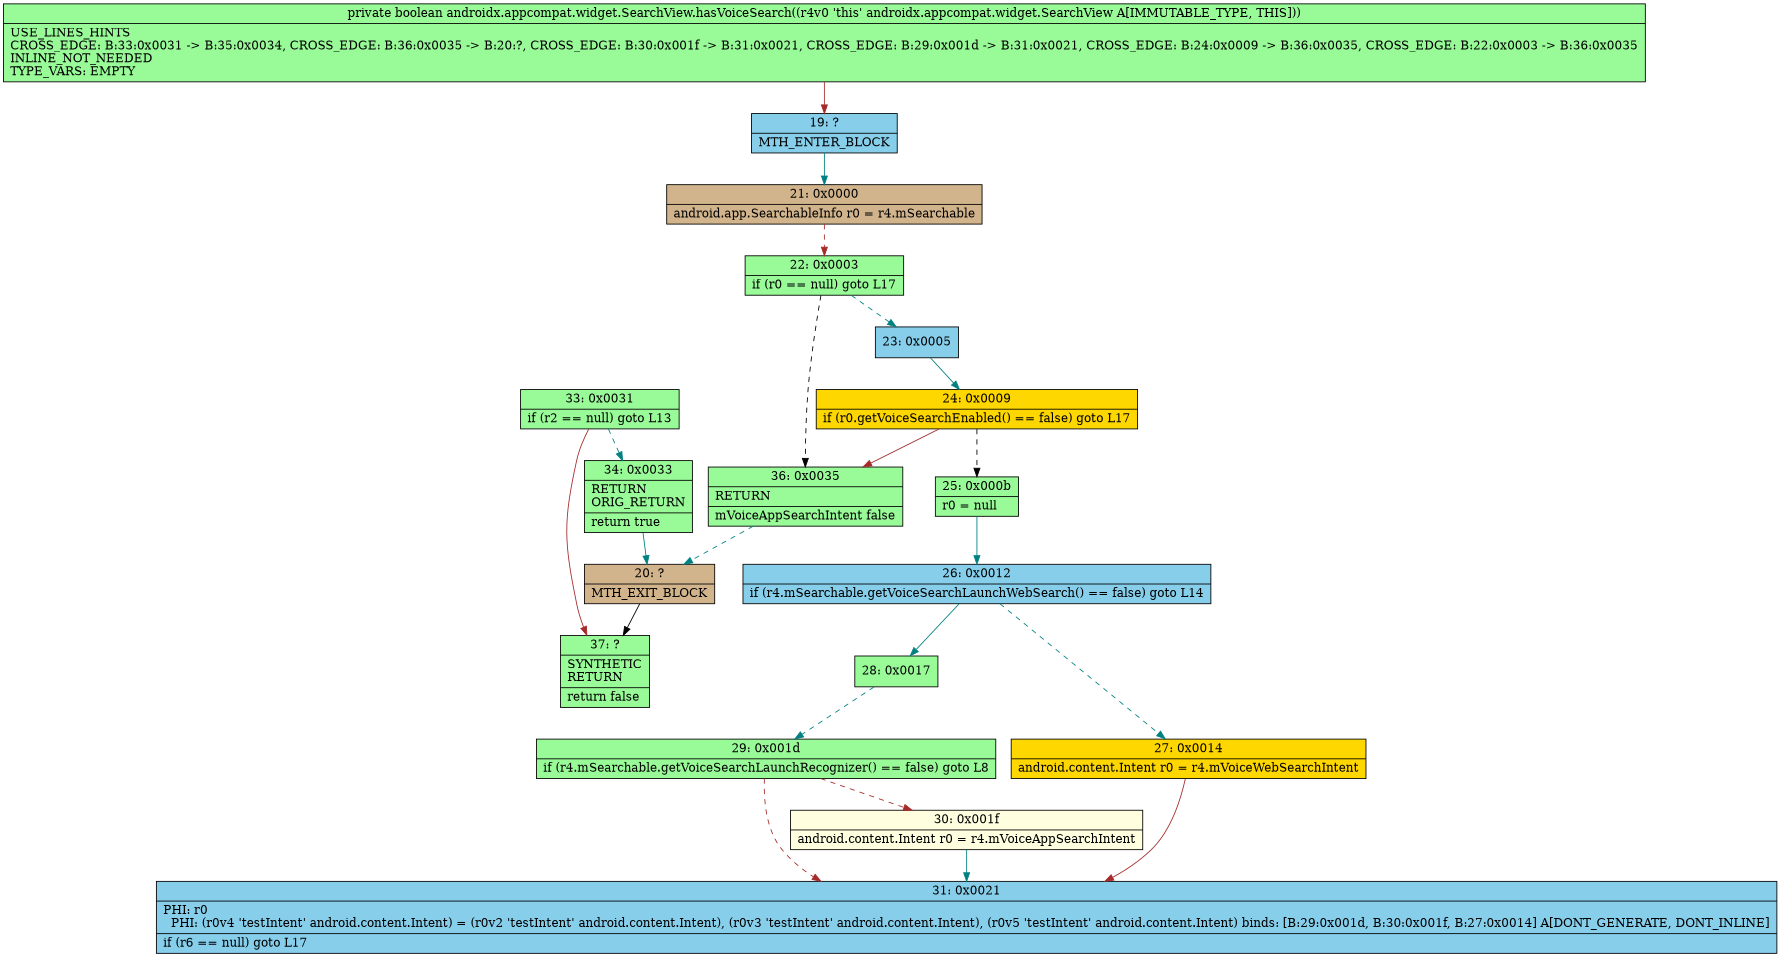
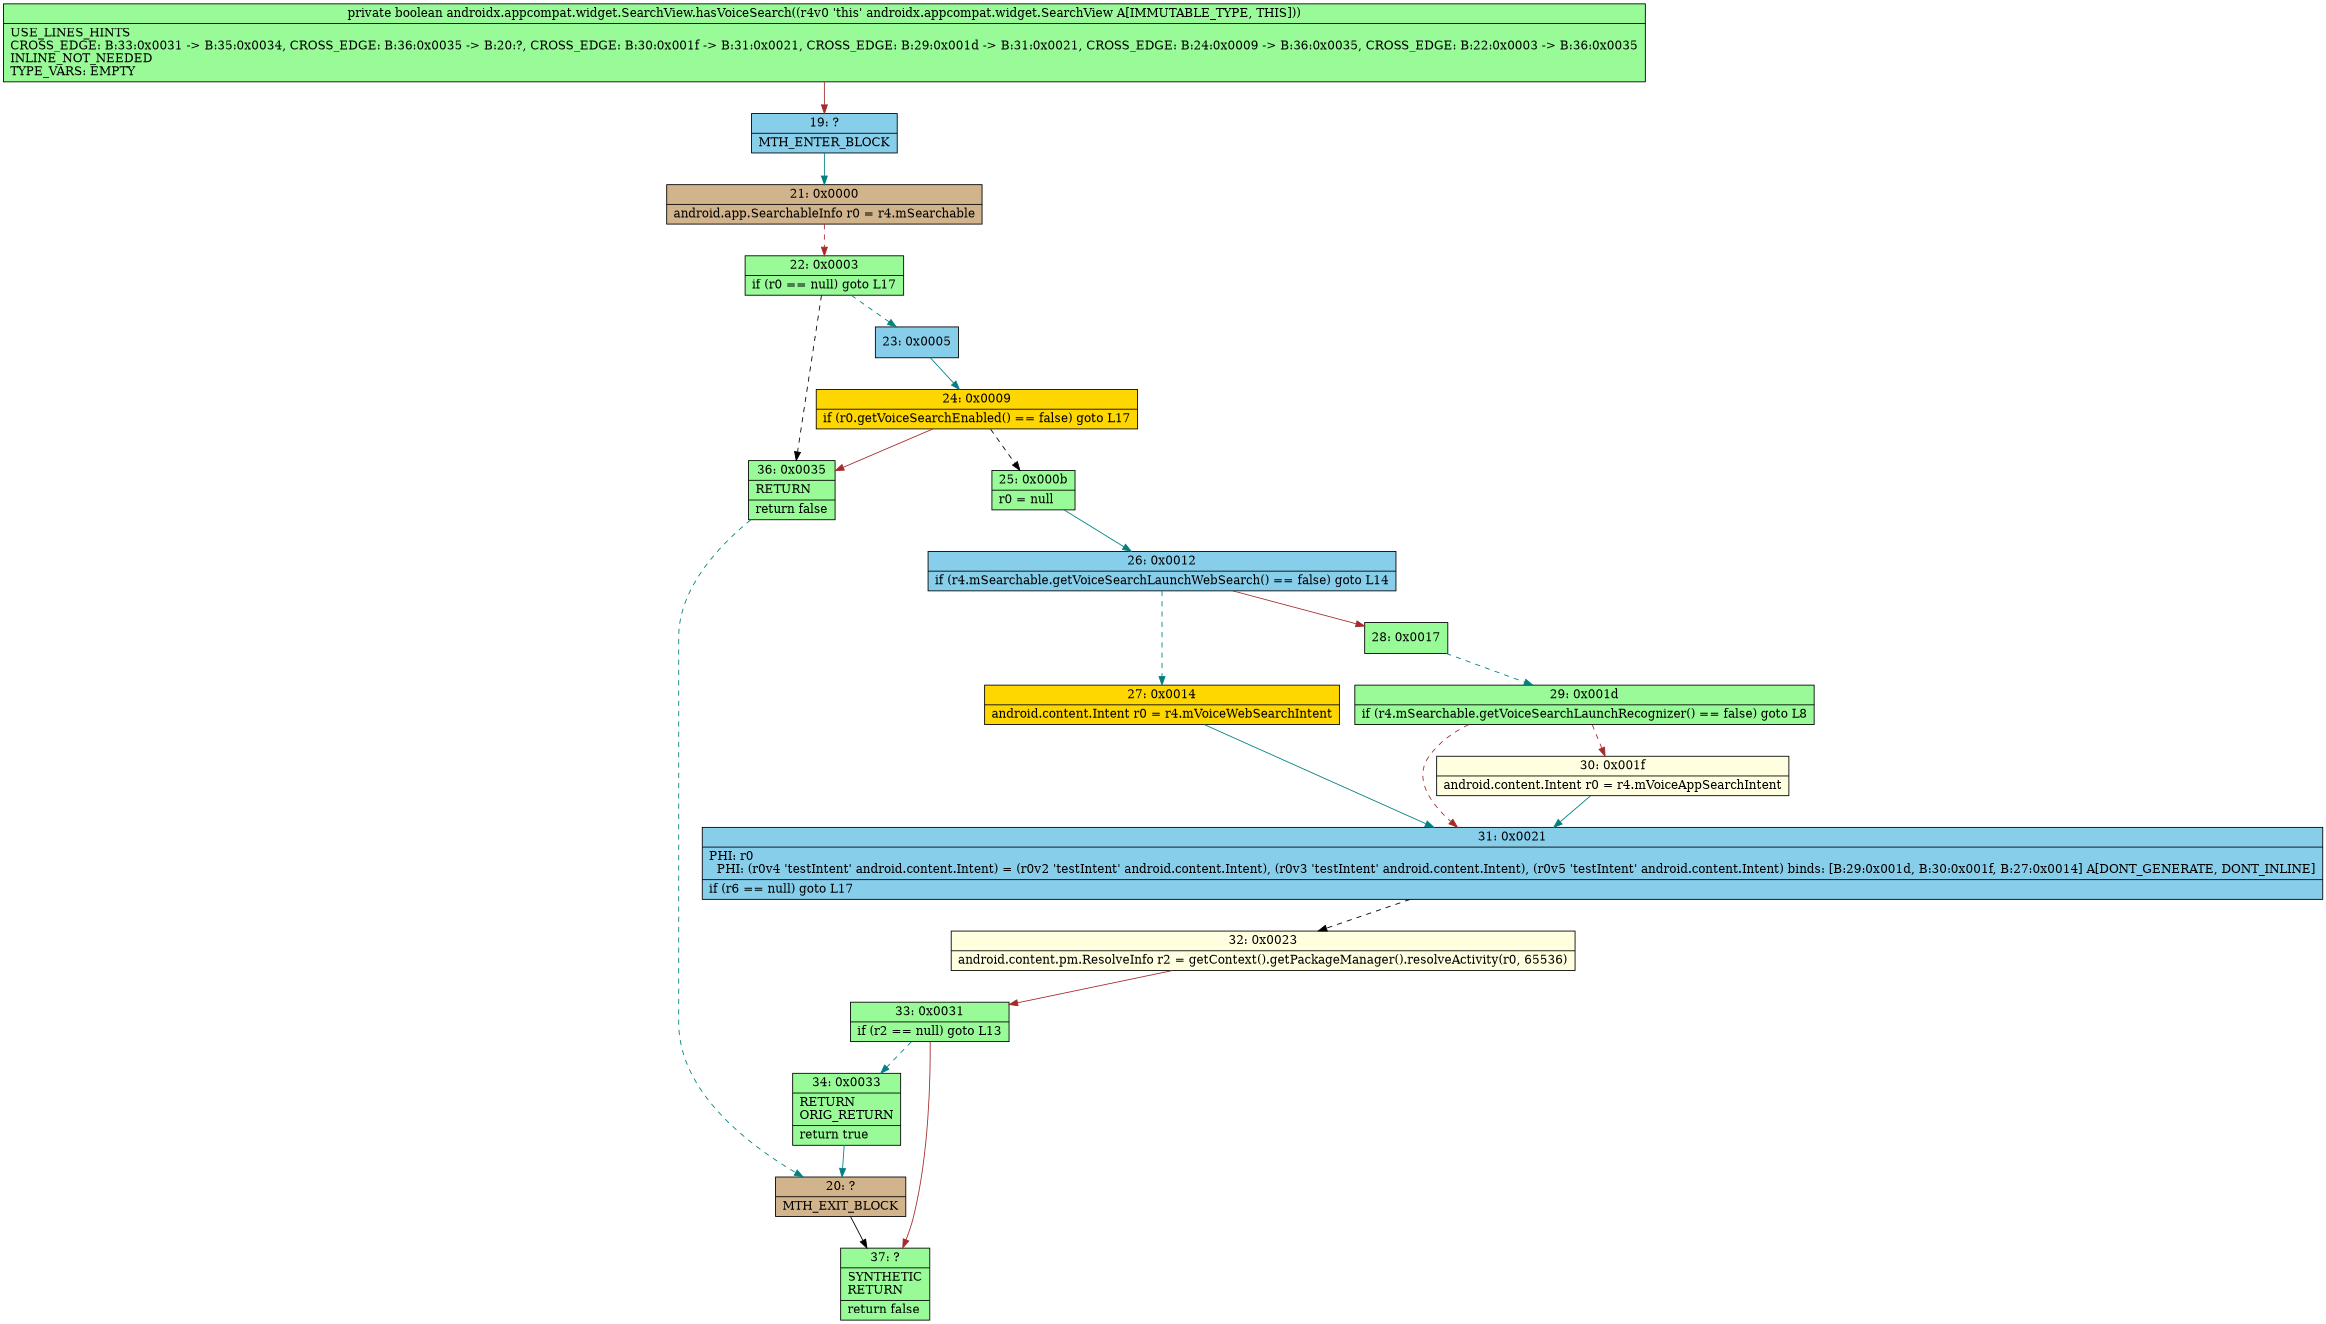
node "36: 0x0035": text "mVoiceAppSearchIntent false" -> "return false"
edge "26: 0x0012" -> "28: 0x0017": color teal -> brown
edge "27: 0x0014" -> "31: 0x0021": color brown -> teal
node "32: 0x0023": added
